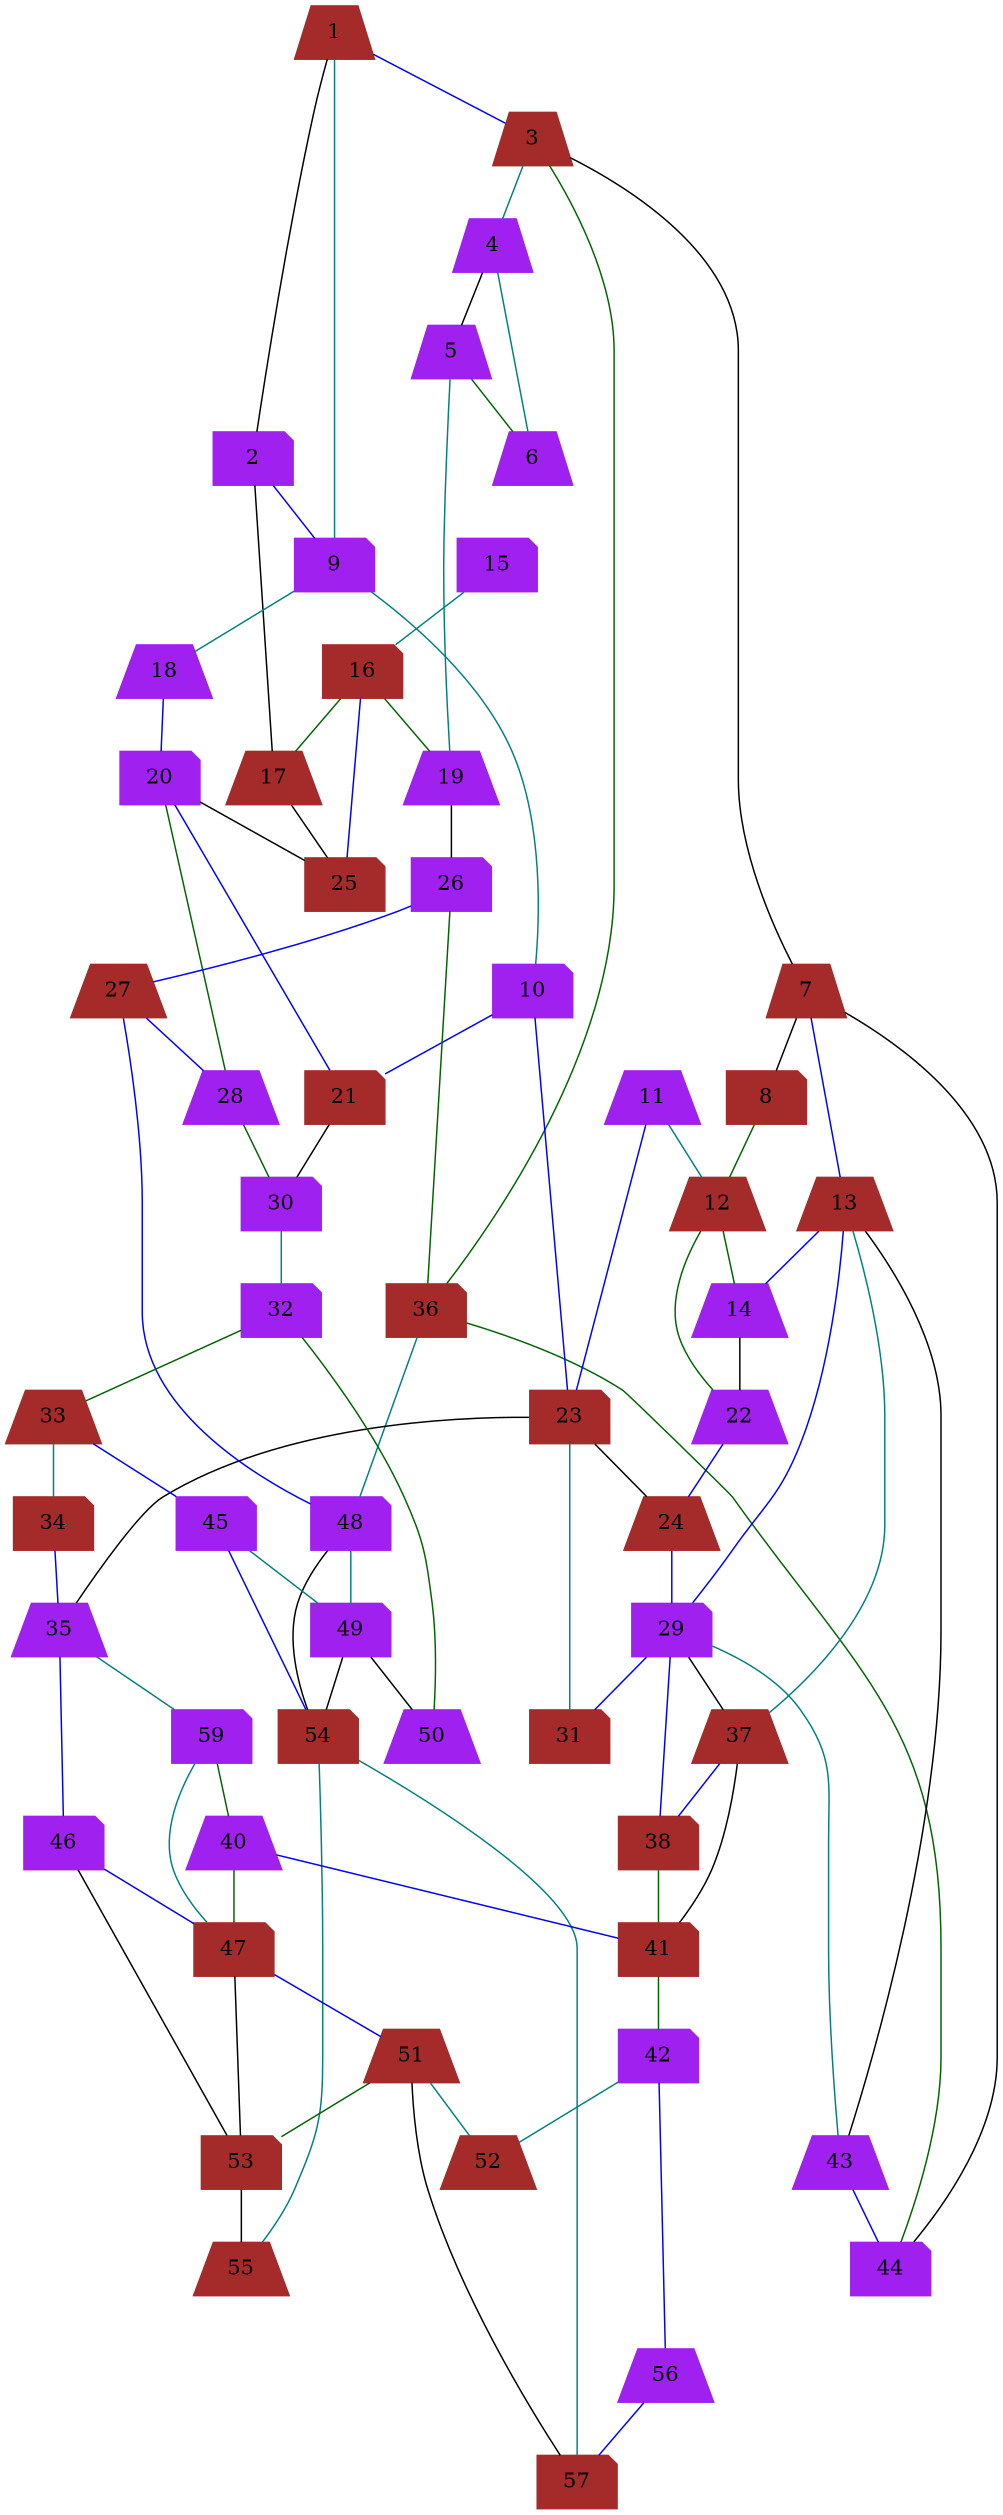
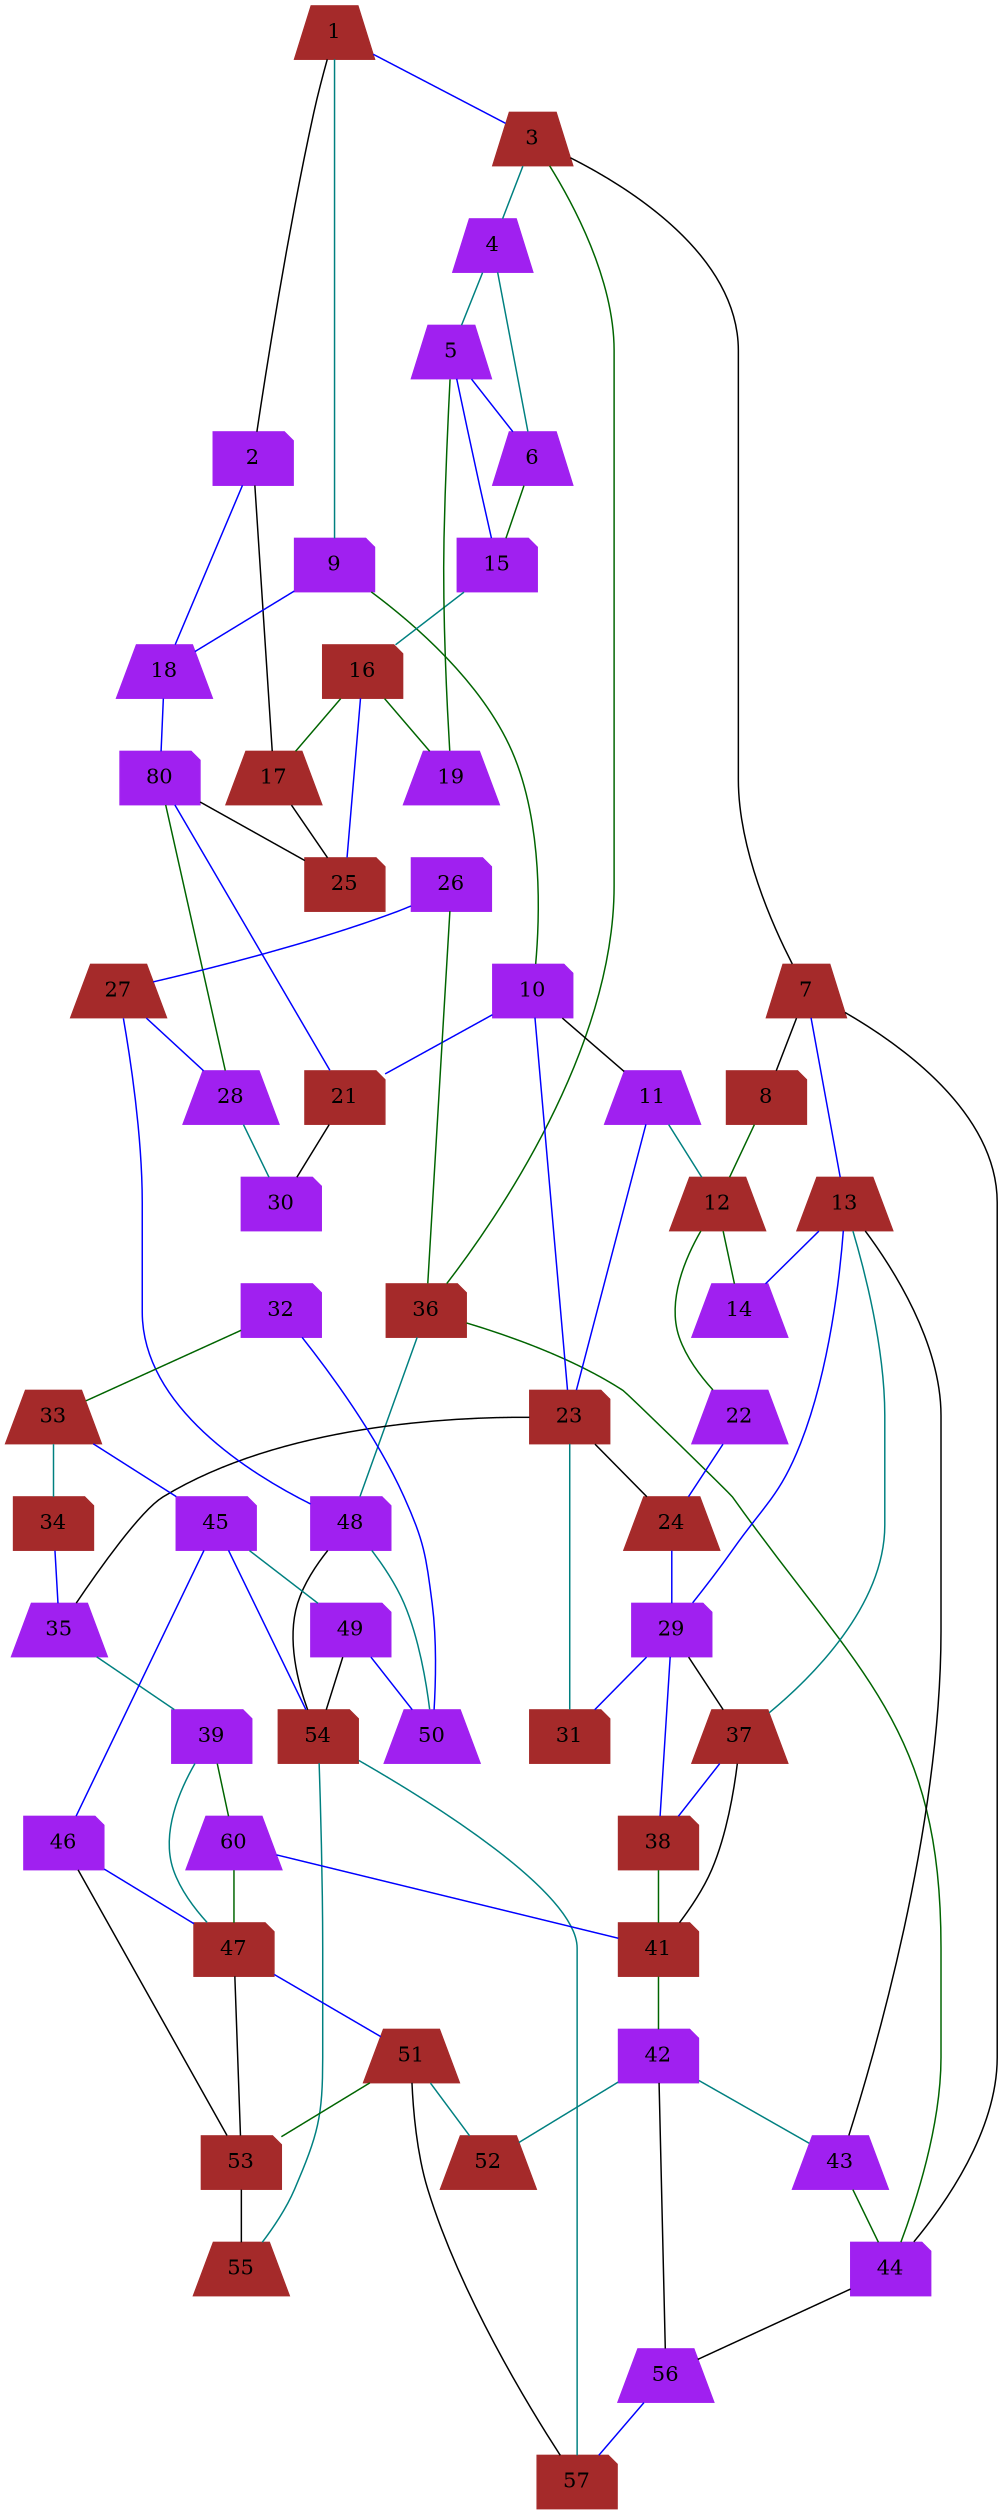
edge "4" -- "5": color black -> teal
edge "5" -- "6": color darkgreen -> blue
edge "5" -- "15": added
edge "2" -- "9": now "2" -- "18"
edge "6" -- "15": added
edge "5" -- "19": color teal -> darkgreen
edge "9" -- "18": color teal -> blue
edge "9" -- "10": color teal -> darkgreen
node "20": label "20" -> "80"
edge "19" -- "26": removed
edge "10" -- "11": added
edge "28" -- "30": color darkgreen -> teal
edge "30" -- "32": removed
edge "14" -- "22": removed
edge "32" -- "50": color darkgreen -> blue
edge "48" -- "49": now "48" -- "50"
edge "49" -- "50": color black -> blue
edge "35" -- "46": now "45" -- "46"
node "59": label "59" -> "39"
node "40": label "40" -> "60"
edge "29" -- "43": now "42" -- "43"
edge "42" -- "56": color blue -> black
edge "43" -- "44": color blue -> darkgreen
edge "44" -- "56": added
